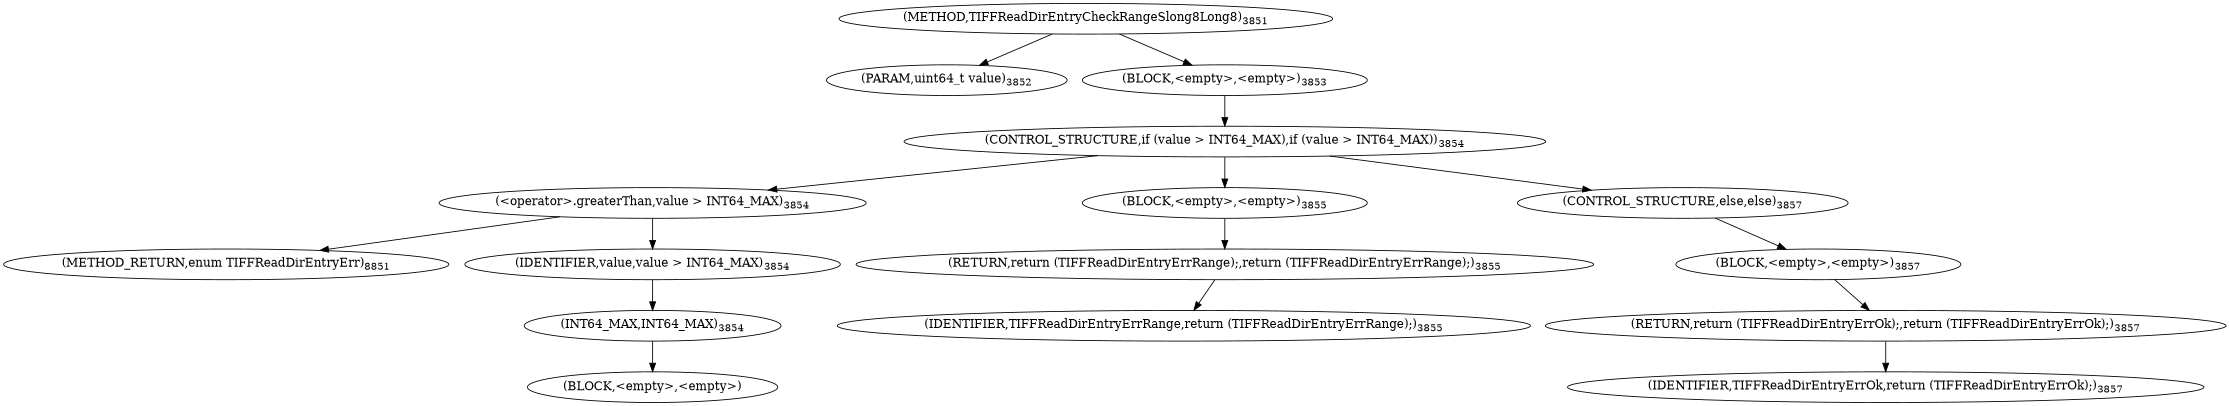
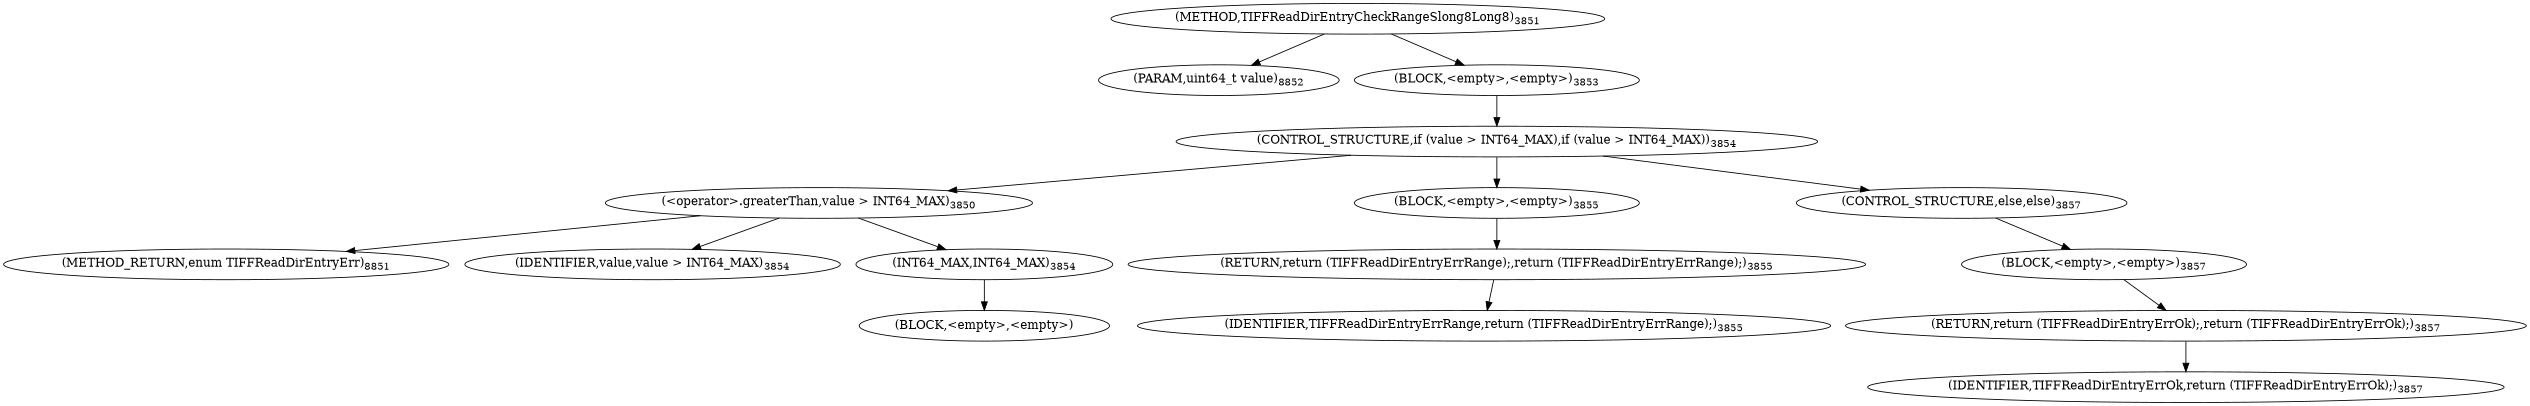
node "(PARAM,uint64_t value)": text "3852" -> "8852"
node "(<operator>.greaterThan,value > INT64_MAX)": text "3854" -> "3850"
edge "(IDENTIFIER,value,value > INT64_MAX)" -> "(INT64_MAX,INT64_MAX)": now "(<operator>.greaterThan,value > INT64_MAX)" -> "(INT64_MAX,INT64_MAX)"
